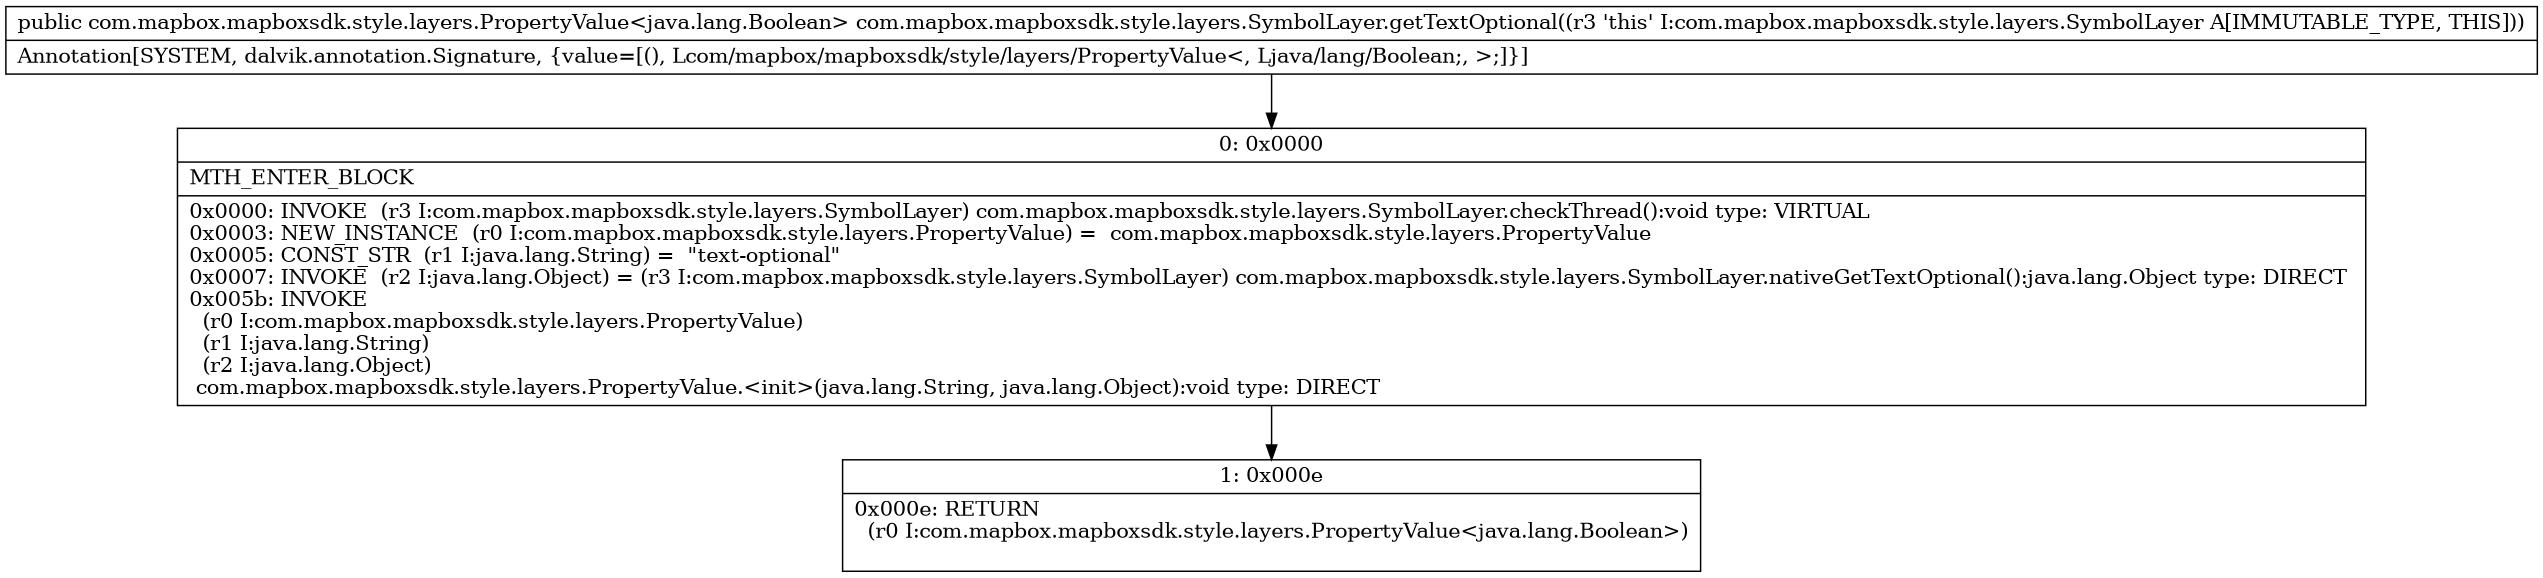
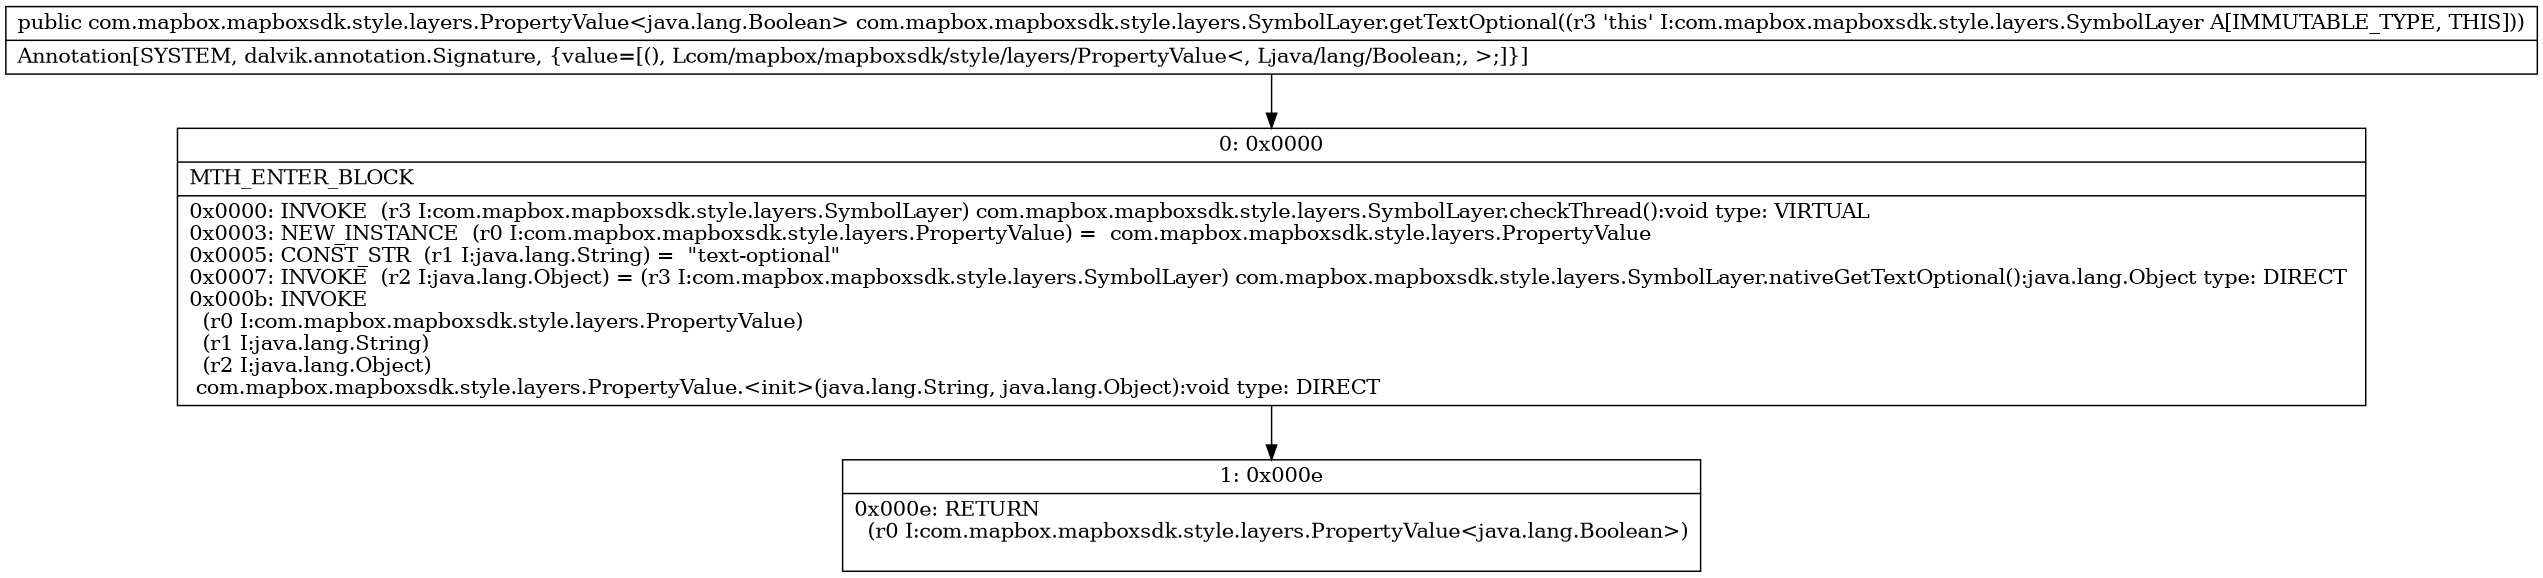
node "0: 0x0000": text "0x005b: INVOKE" -> "0x000b: INVOKE"
